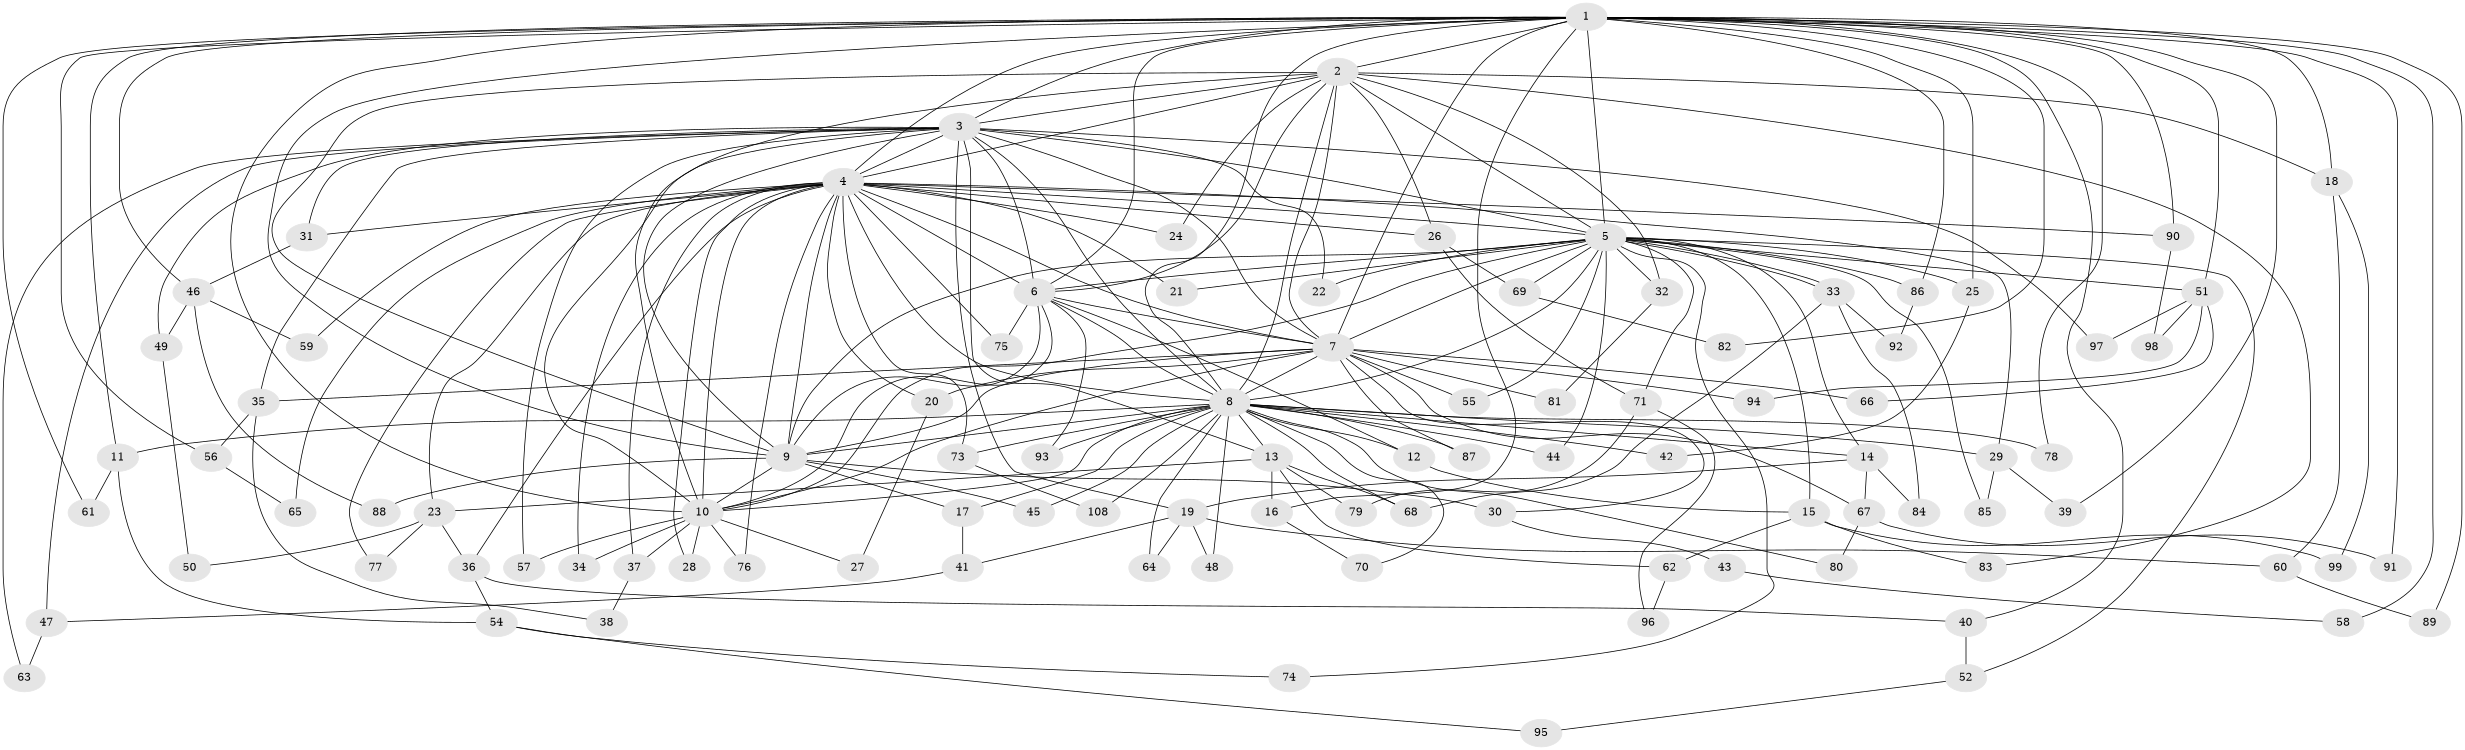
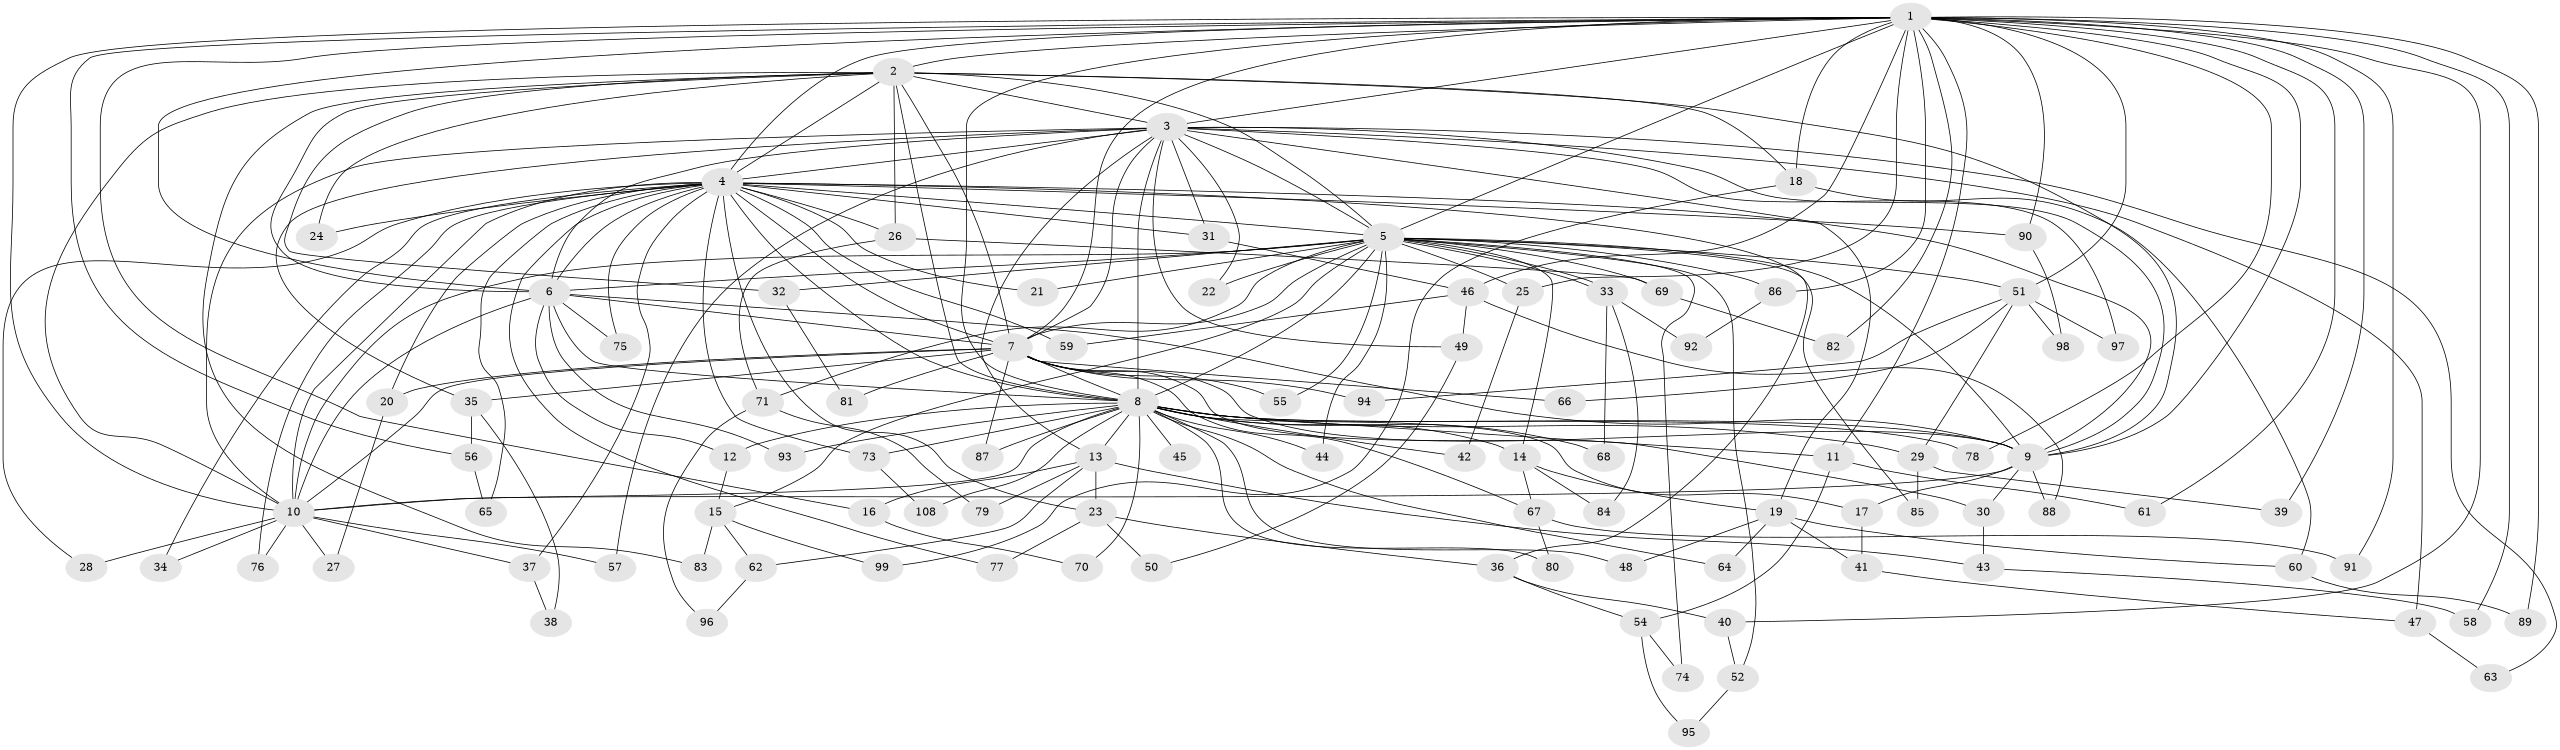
edge "4" -- "29": now "51" -- "29"
edge "9" -- "45": removed
edge "13" -- "68": now "13" -- "43"
